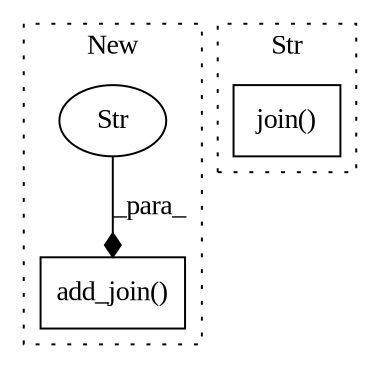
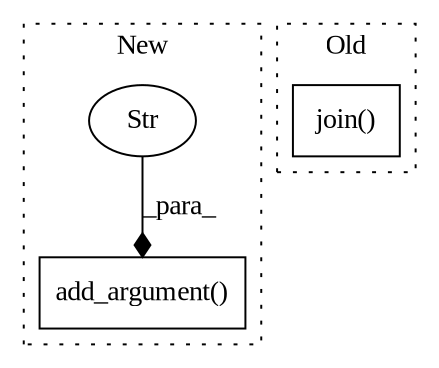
cluster "Str": label "Str" -> "Old"
node "add_join()": label "add_join()" -> "add_argument()"
